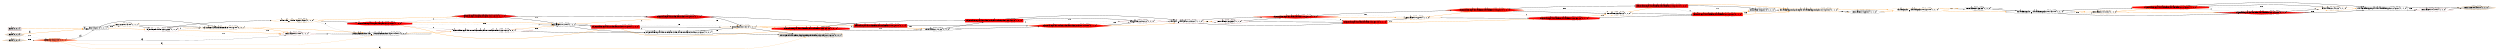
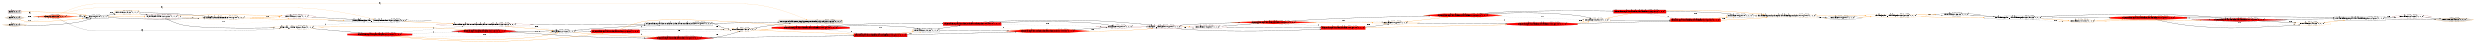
edge "equals['1', '0', '0']" -> "obj == this@@@3@@@['1', '1', '1']": added
node "return false@@@17@@@['1', '1', '0']": shape diamond -> note
edge "Object obj@@@2@@@['1', '1', '1']" -> "return false@@@7@@@['1', '1', '1']": now "Object obj@@@2@@@['1', '1', '1']" -> "Marker that = (Marker)obj@@@9@@@['1', '1', '0']"
